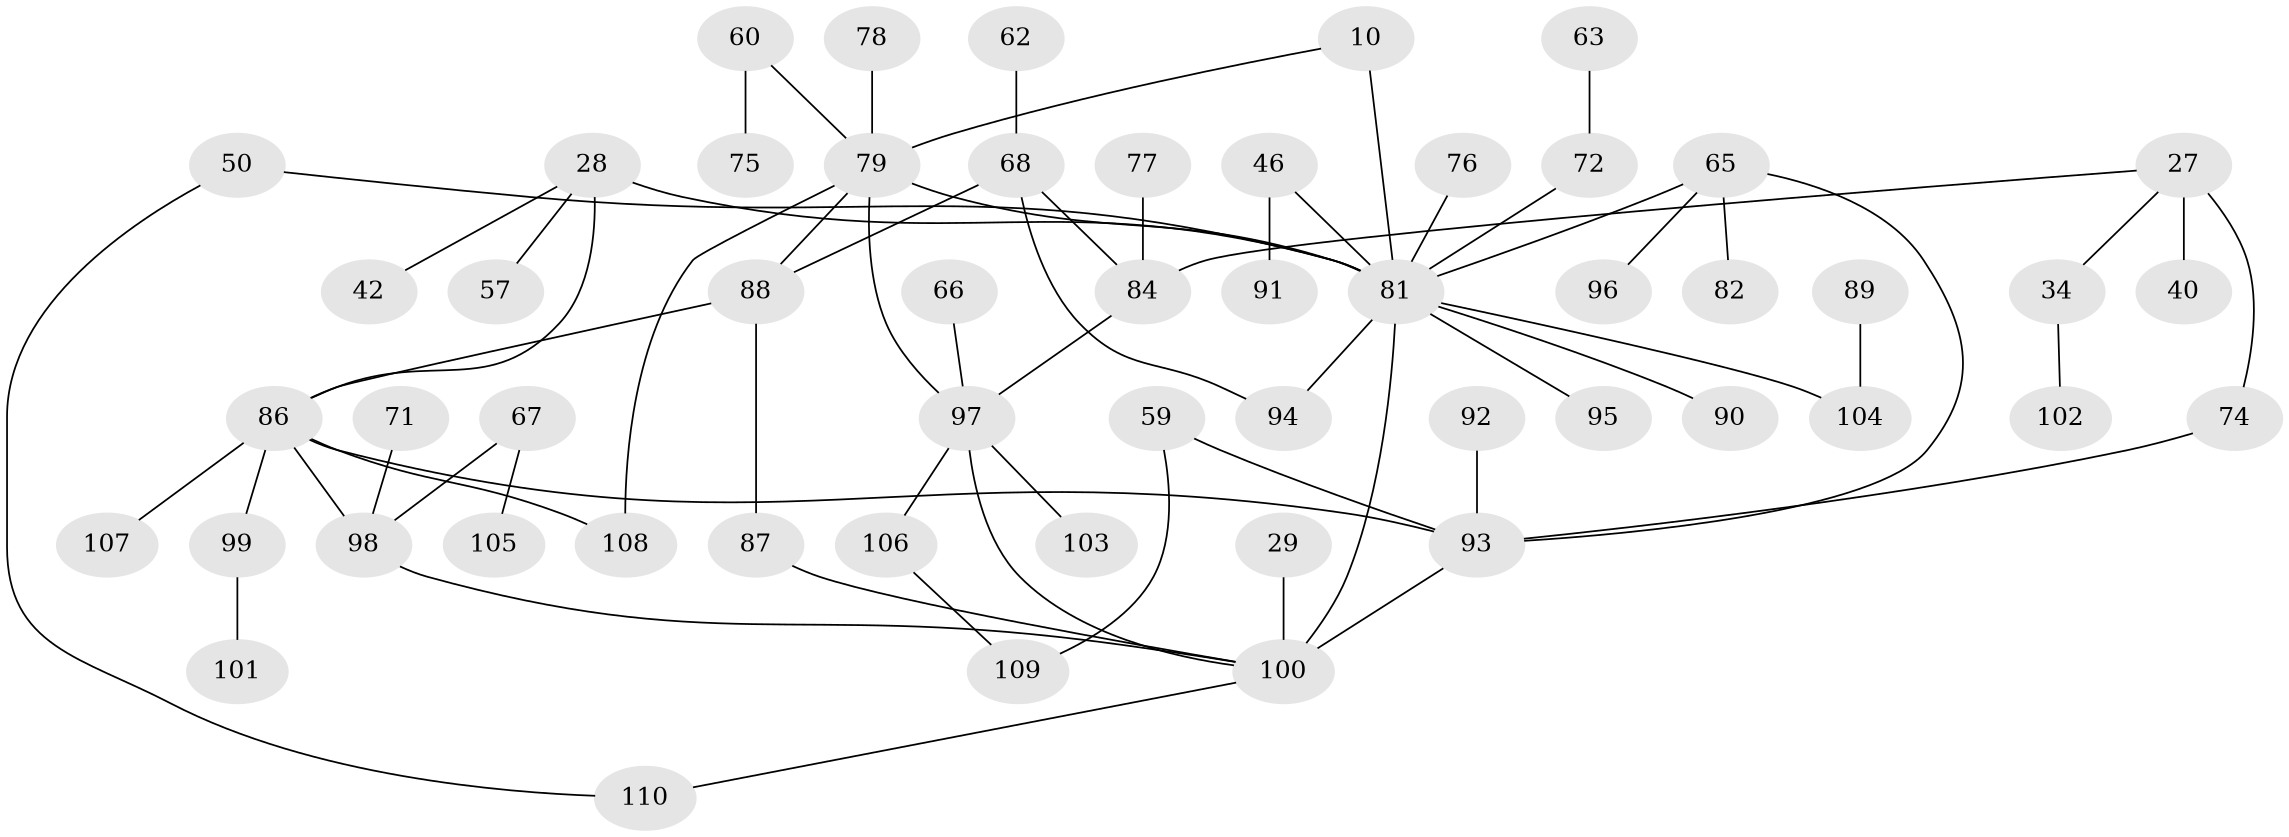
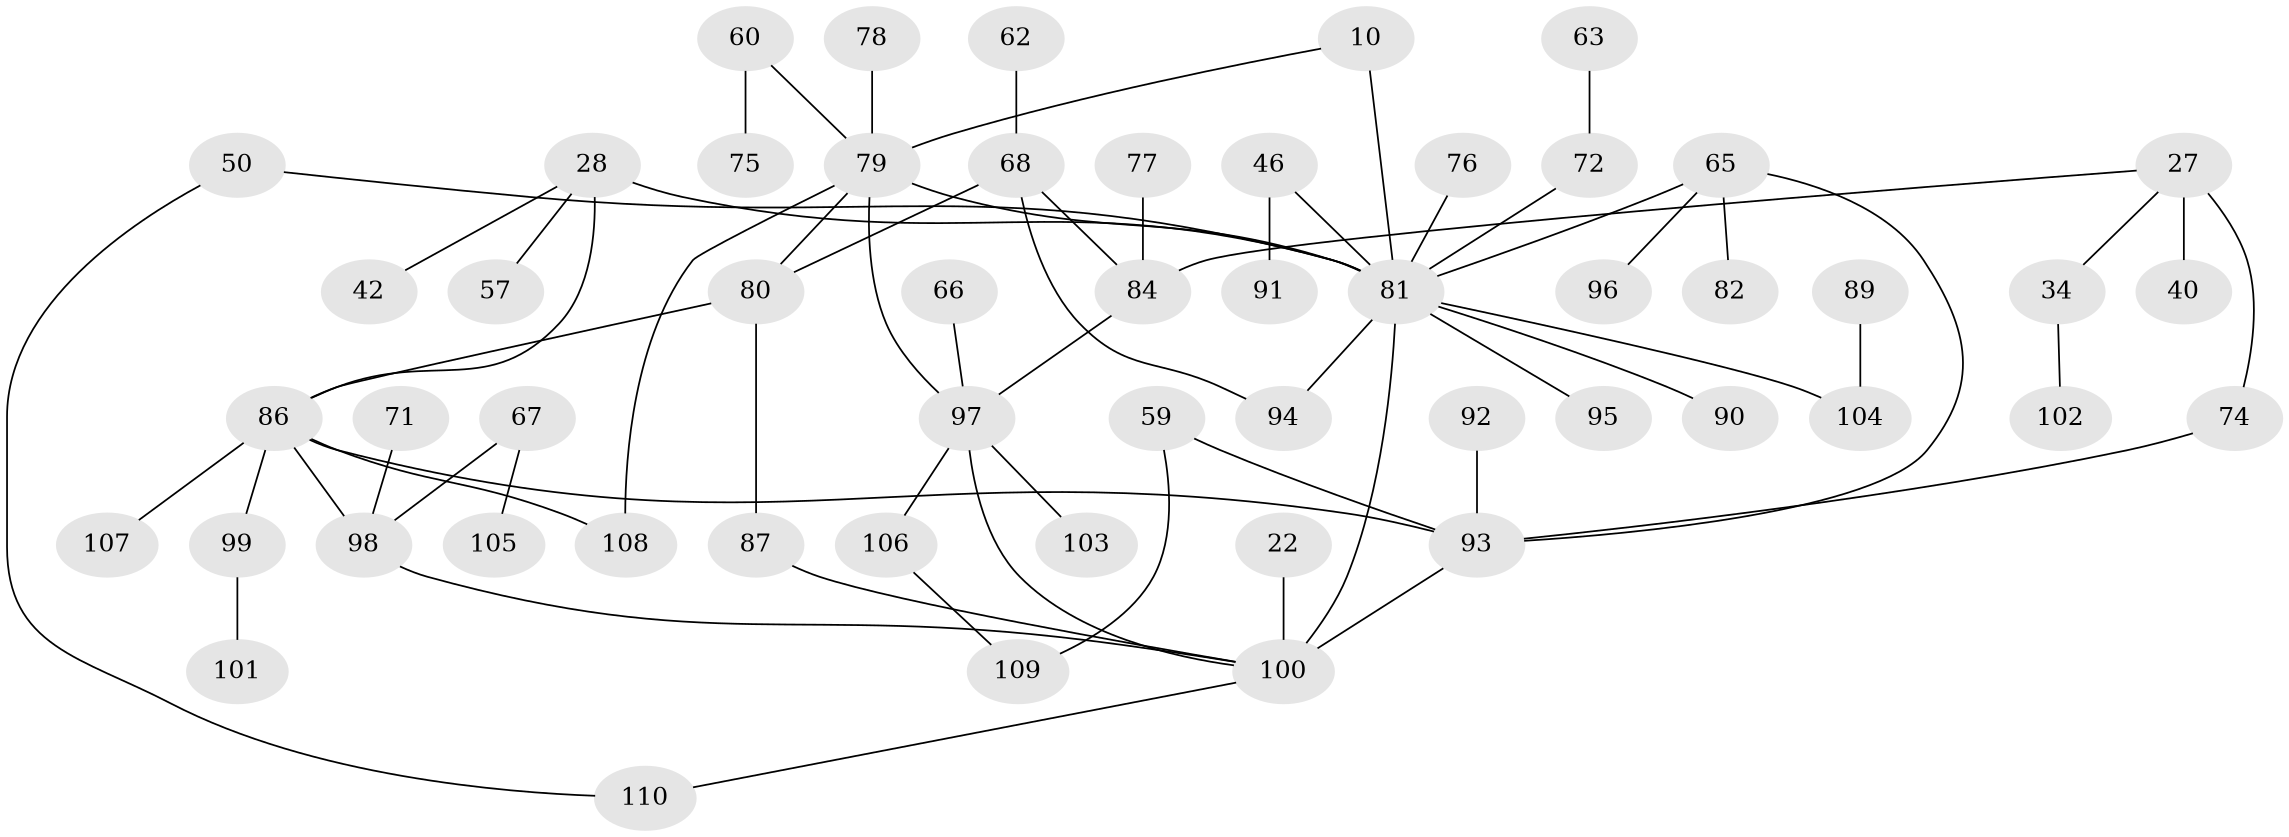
node "88": label "88" -> "80"
node "29": label "29" -> "22"
